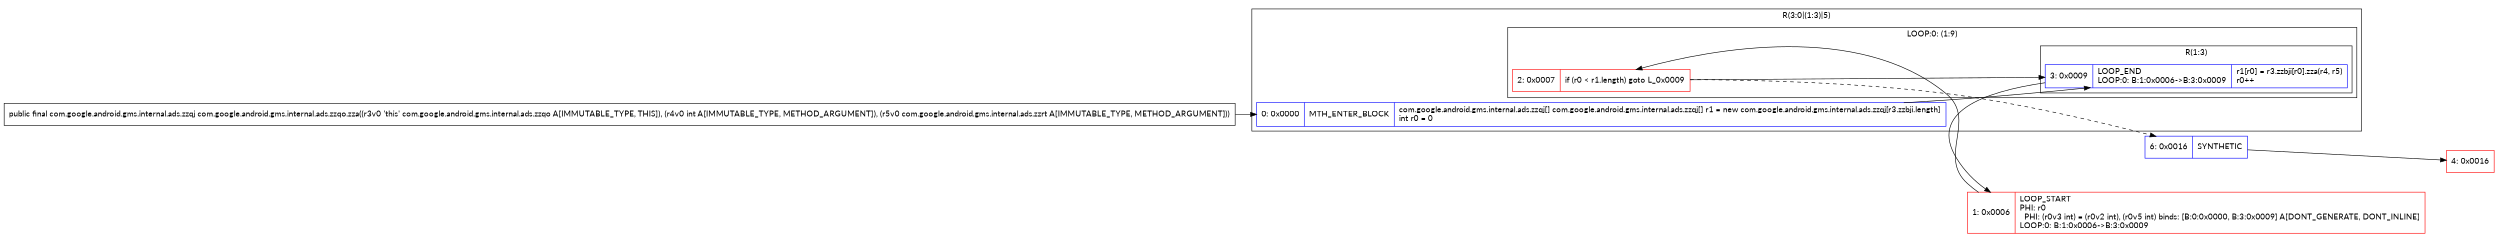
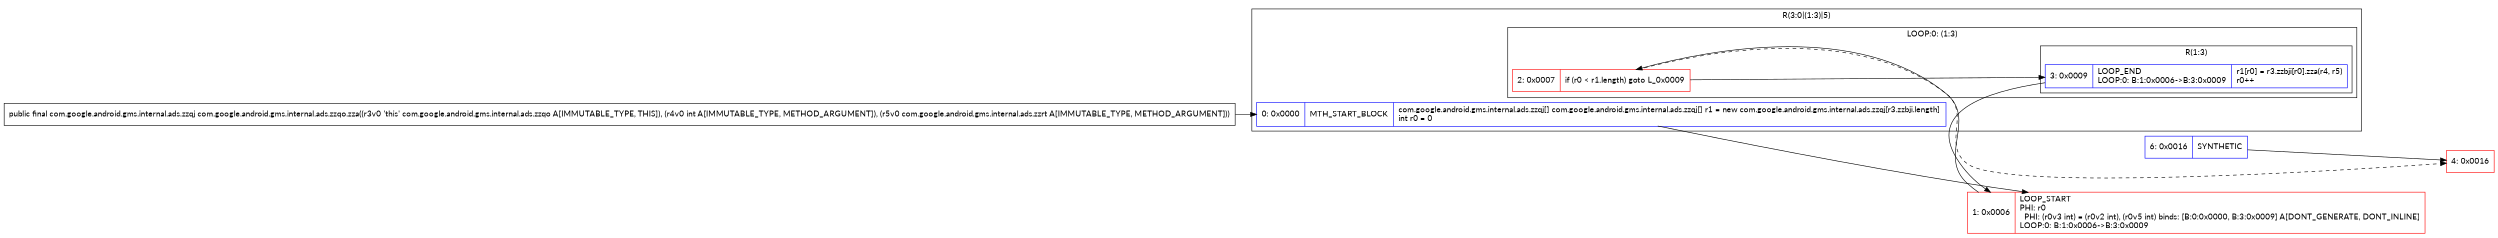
cluster "LOOP:0: (1:9)": label "LOOP:0: (1:9)" -> "LOOP:0: (1:3)"
edge "2: 0x0007" -> "6: 0x0016": now "2: 0x0007" -> "4: 0x0016"
edge "0: 0x0000" -> "3: 0x0009": now "0: 0x0000" -> "1: 0x0006"
node "0: 0x0000": text "MTH_ENTER_BLOCK" -> "MTH_START_BLOCK"
